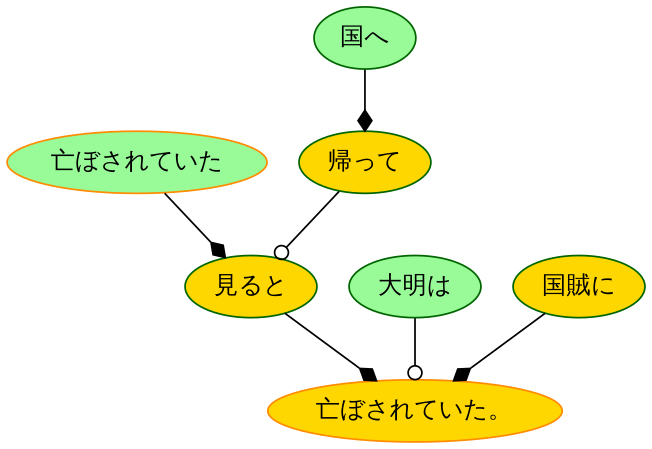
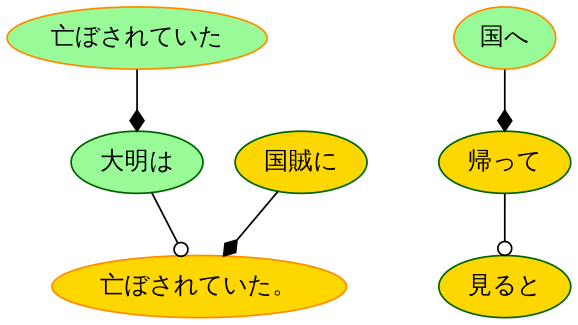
node "国へ": color darkgreen -> darkorange
edge "亡ぼされていた" -> "見ると": now "亡ぼされていた" -> "大明は"
edge "見ると" -> "亡ぼされていた。": removed
